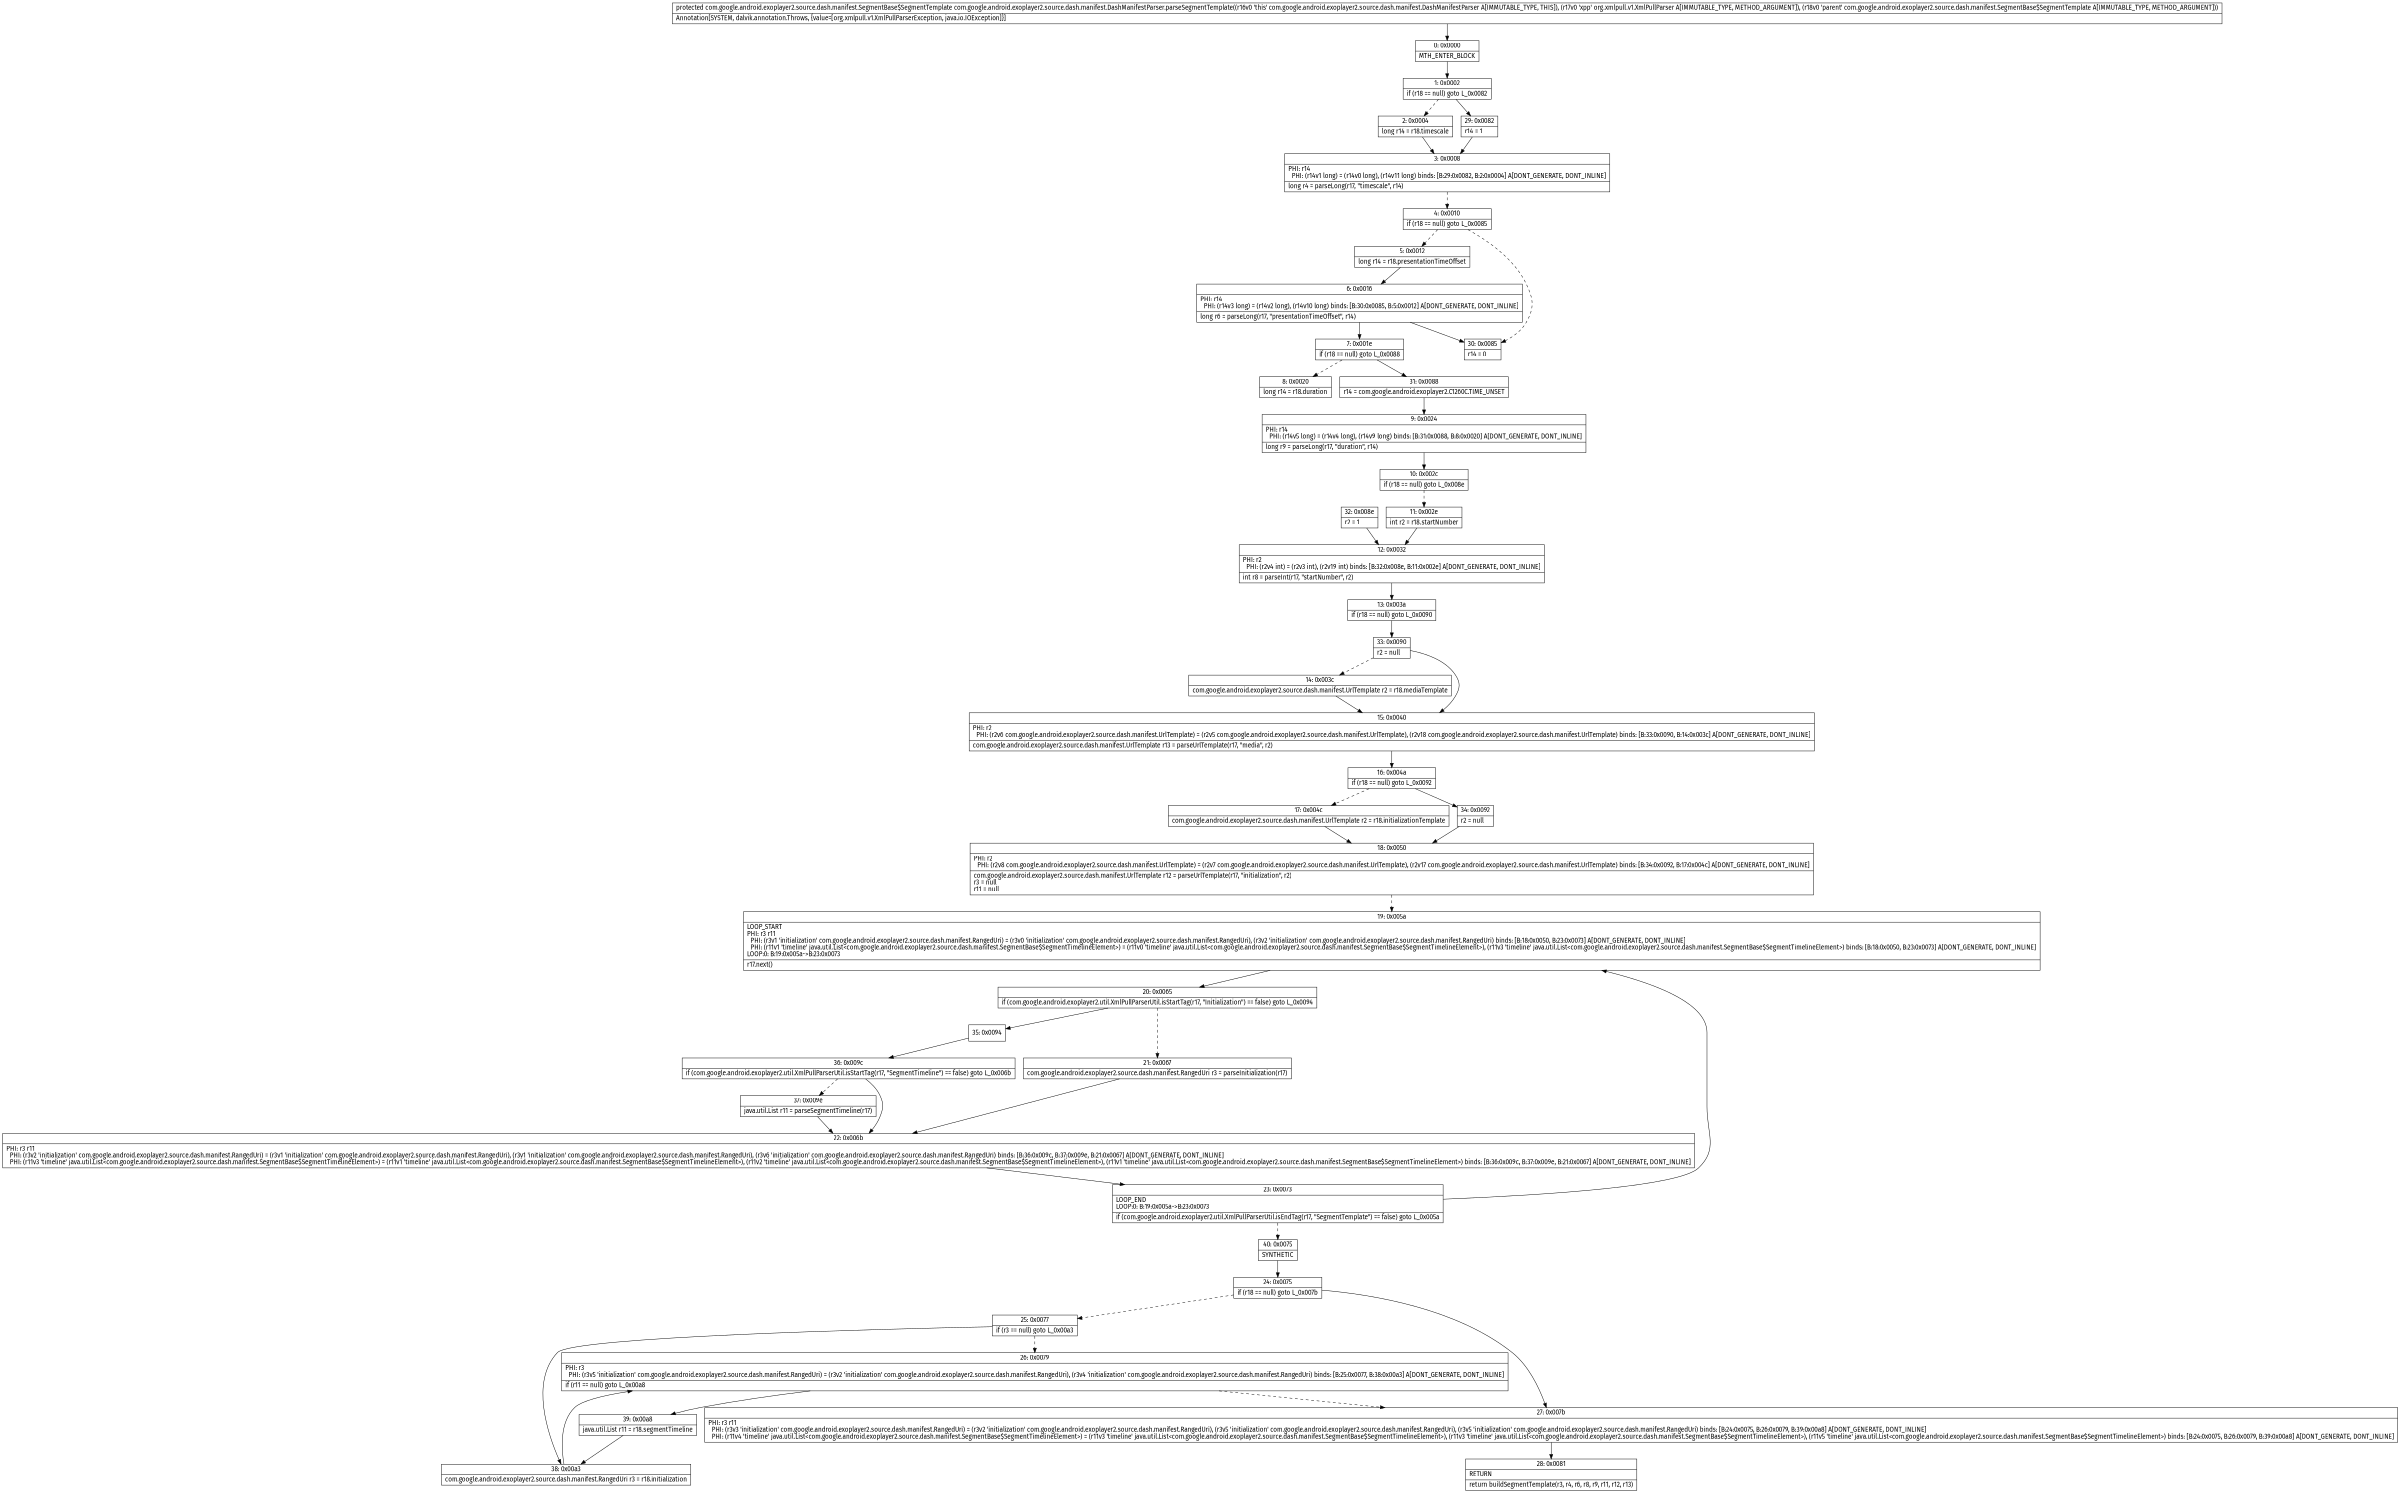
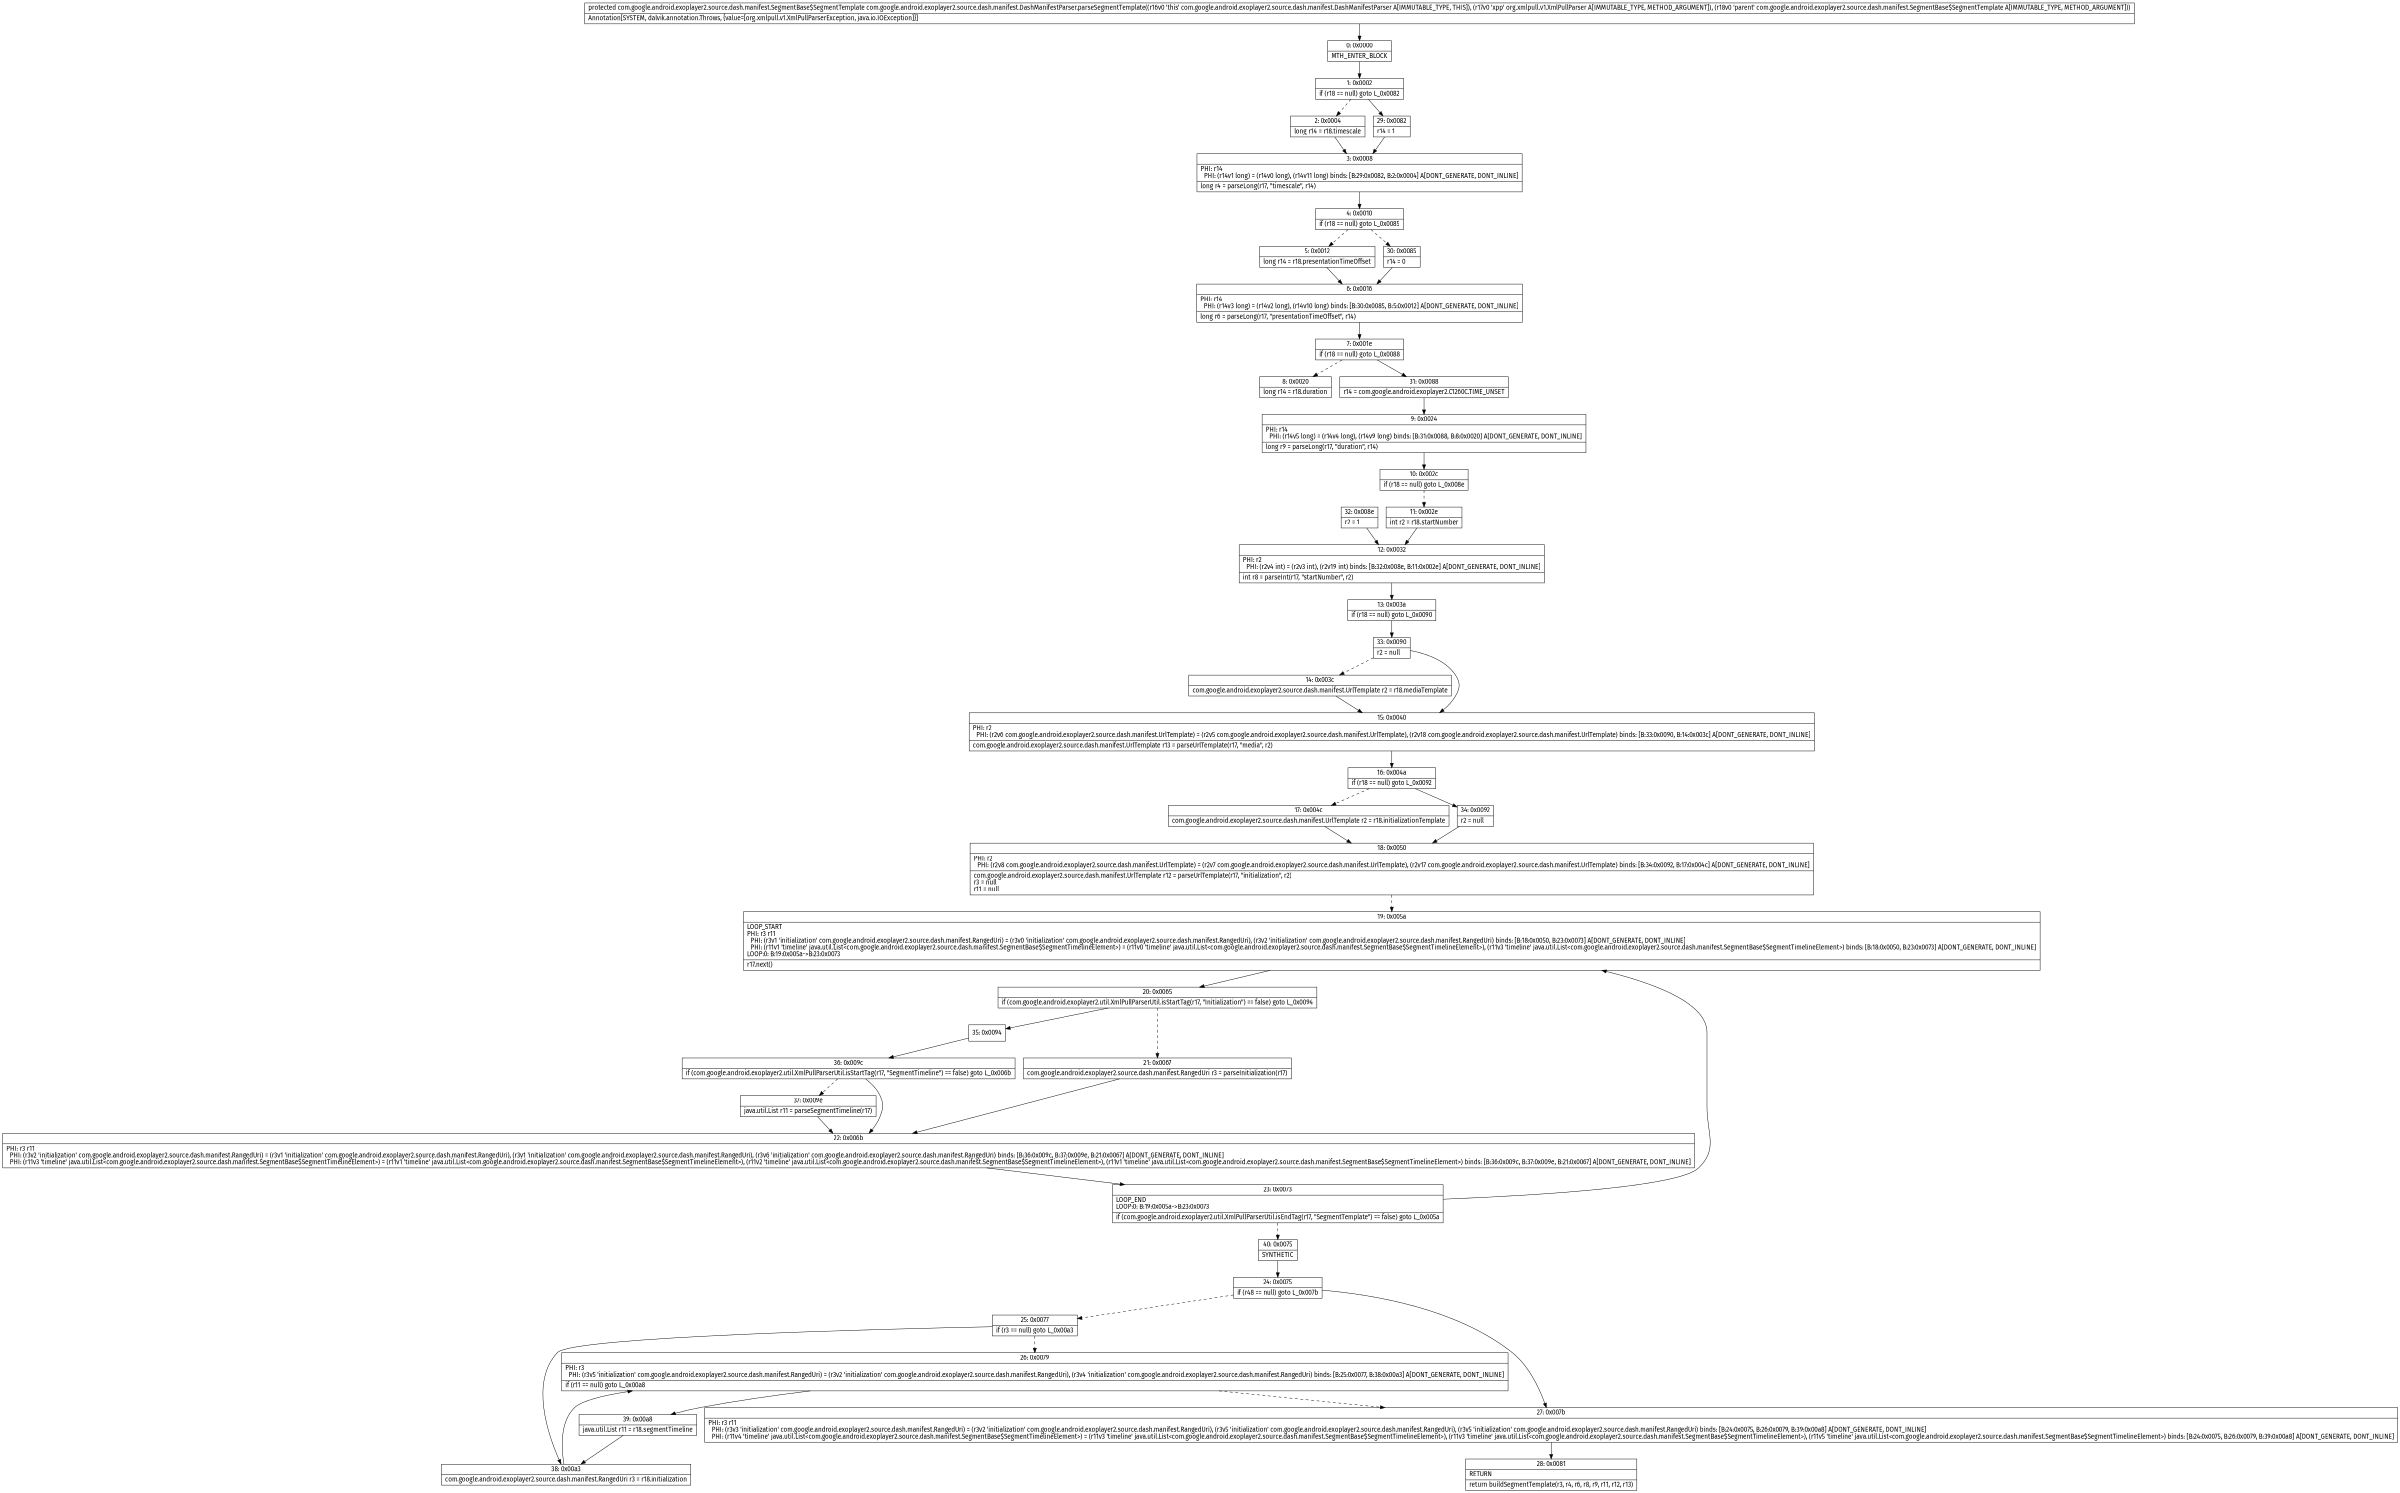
edge "3: 0x0008" -> "4: 0x0010": style dashed -> solid
edge "6: 0x0016" -> "30: 0x0085": reversed
node "24: 0x0075": text "if (r18 == null) goto L_0x007b" -> "if (r48 == null) goto L_0x007b"
